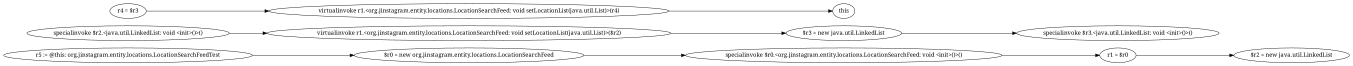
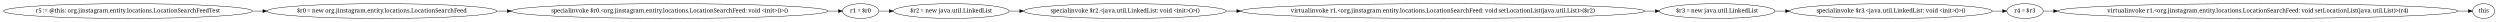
edge "$r2 = new java.util.LinkedList" -> "specialinvoke $r2.<java.util.LinkedList: void <init>()>()": added
edge "specialinvoke $r3.<java.util.LinkedList: void <init>()>()" -> "r4 = $r3": added
